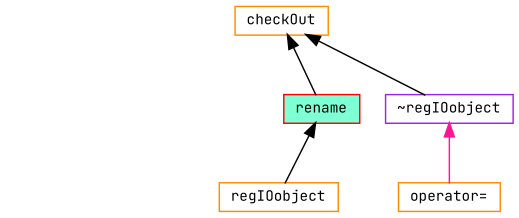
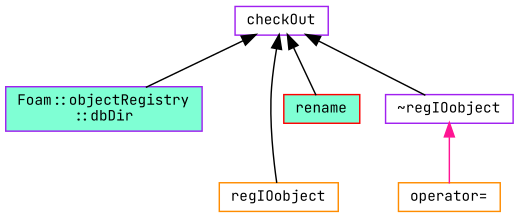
node "checkOut": color darkorange -> purple
node "Foam::objectRegistry ::dbDir": added
edge "regIOobject" -> "rename": now "regIOobject" -> "checkOut"
